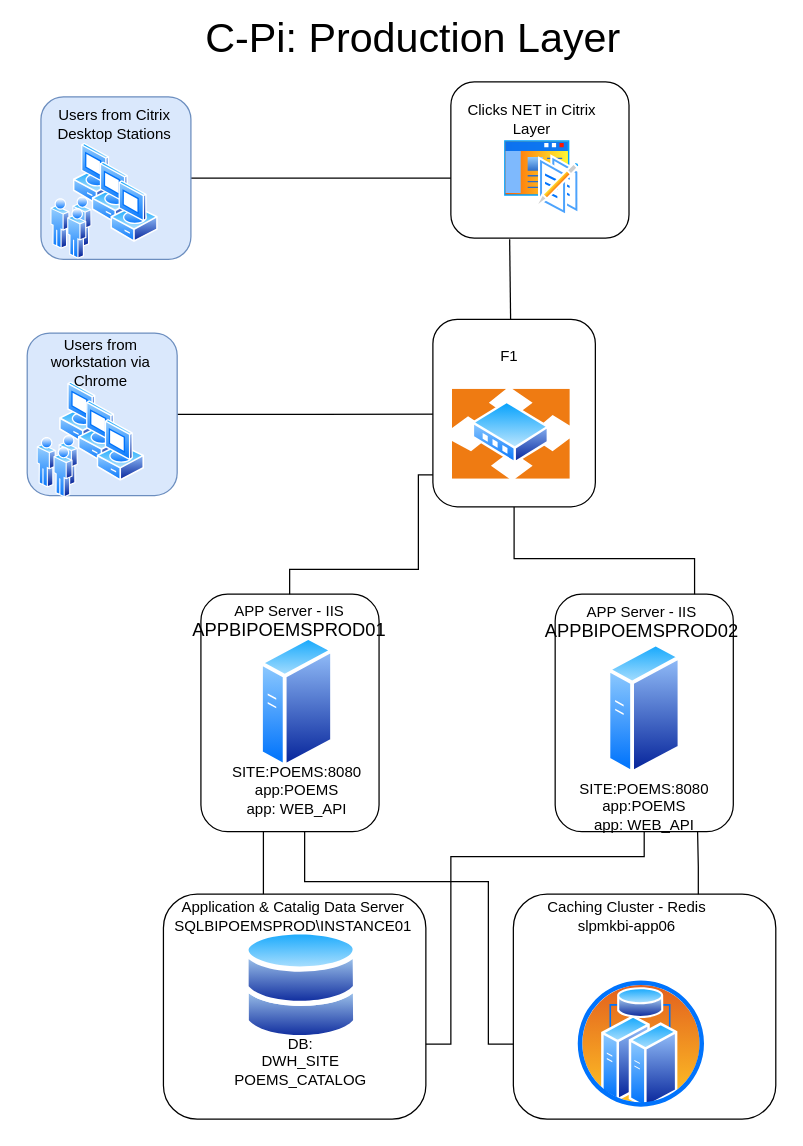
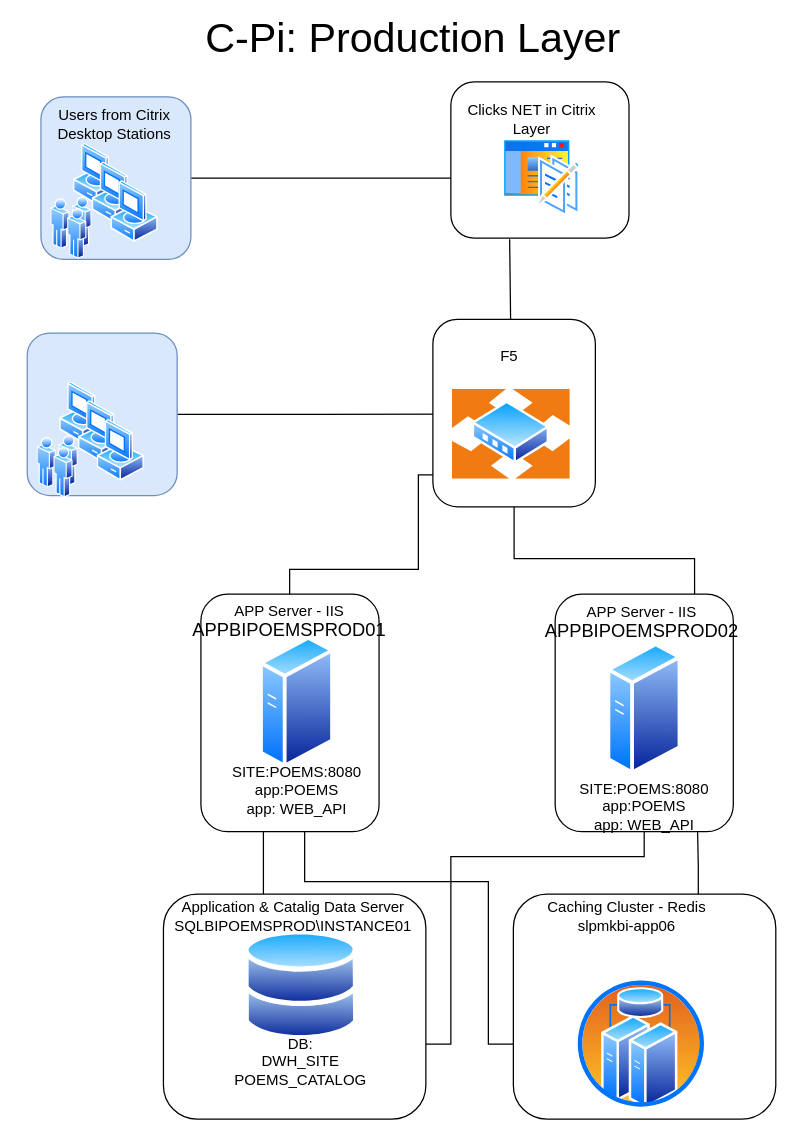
node "F1": label "F1" -> "F5"
node "Users from workstation via Chrome": removed
